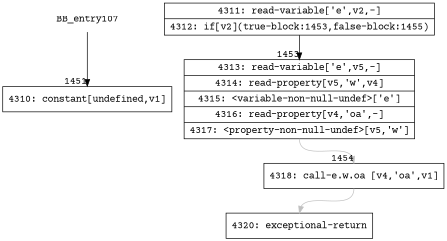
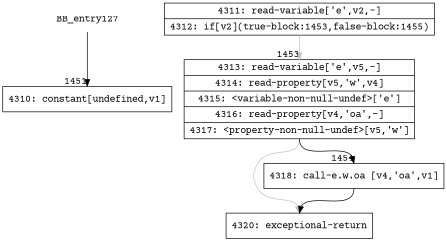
node "BB_entry107": label "BB_entry107" -> "BB_entry127"
edge "4311: read-variable['e',v2,-]" -> "4313: read-variable['e',v5,-]": color black -> gray
edge "4313: read-variable['e',v5,-]" -> "4318: call-e.w.oa [v4,'oa',v1]": color gray -> black
edge "4313: read-variable['e',v5,-]" -> "4320: exceptional-return": added
edge "4318: call-e.w.oa [v4,'oa',v1]" -> "4320: exceptional-return": color gray -> black
